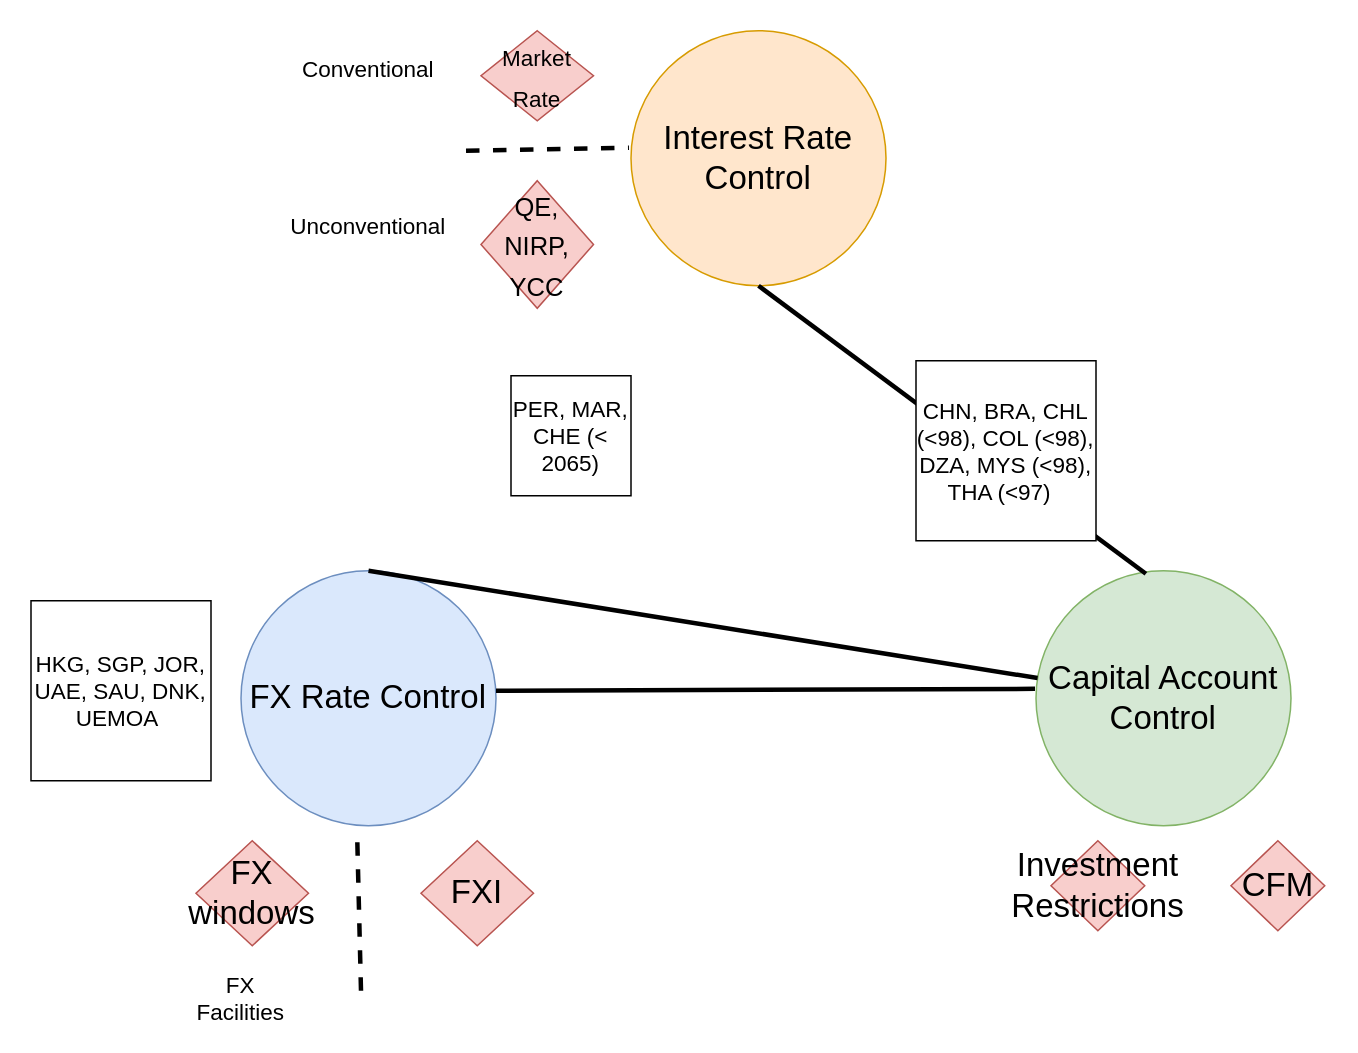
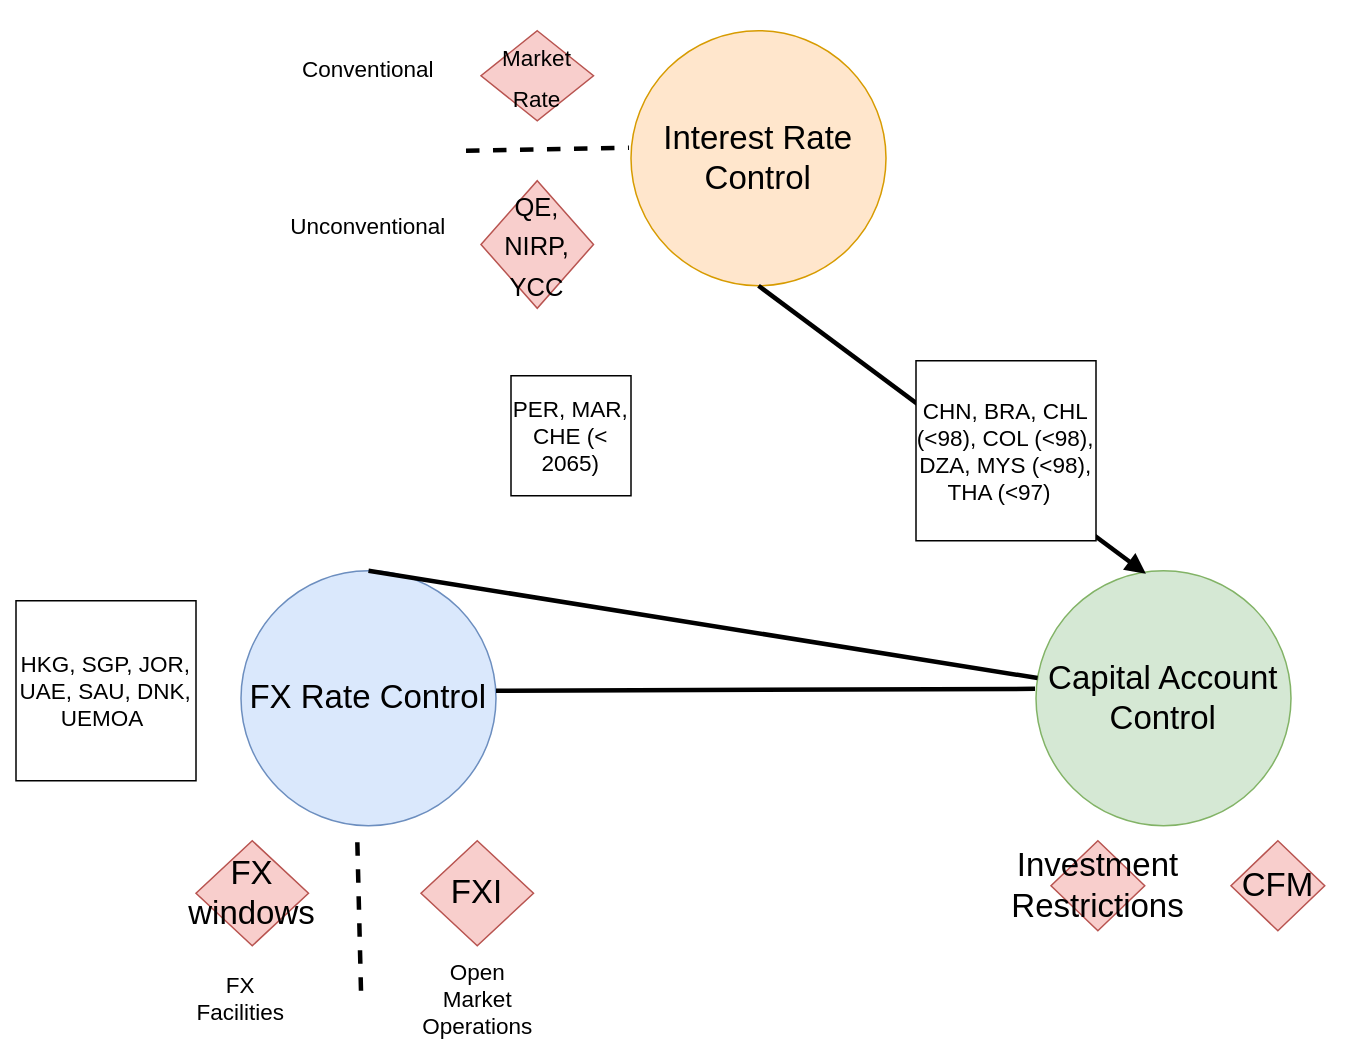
edge "Interest Rate Control" -- "Capital Account Control": arrowhead none -> block
node "HKG, SGP, JOR, UAE, SAU, DNK, UEMOA": moved (121, 691) -> (106, 691)
node "Open Market Operations": added
